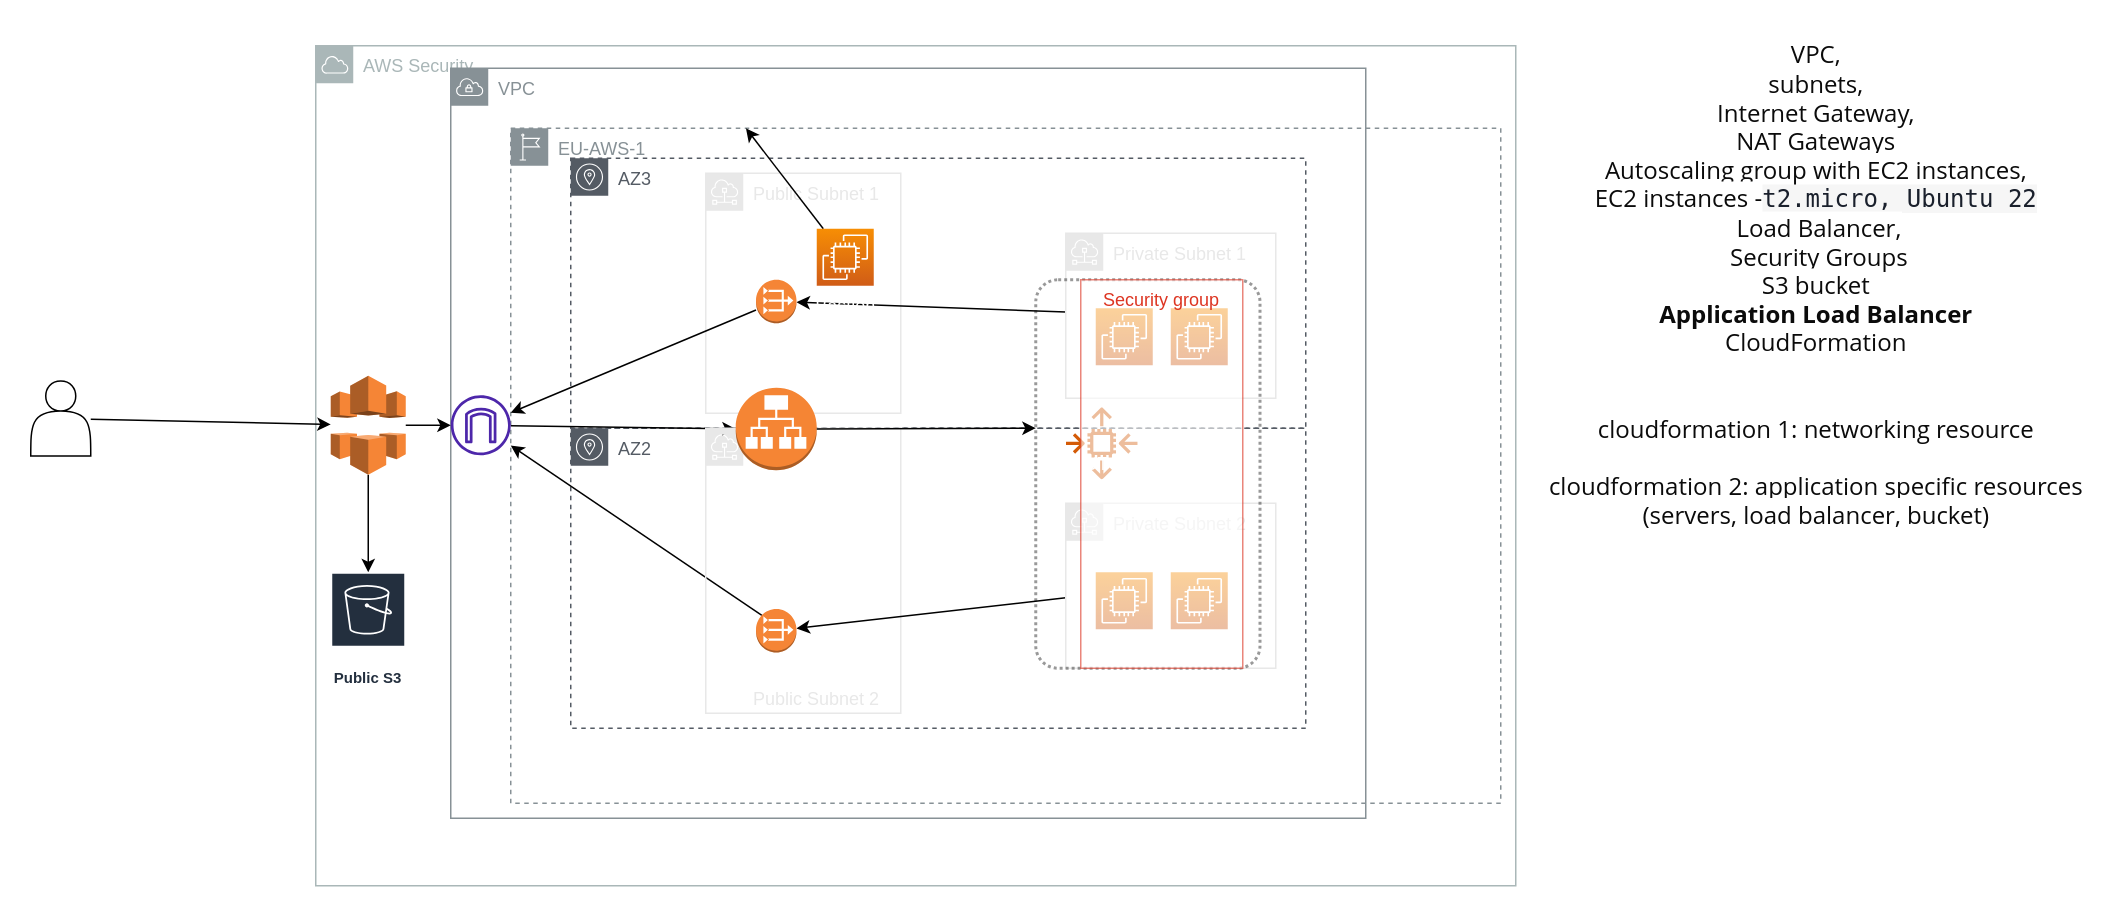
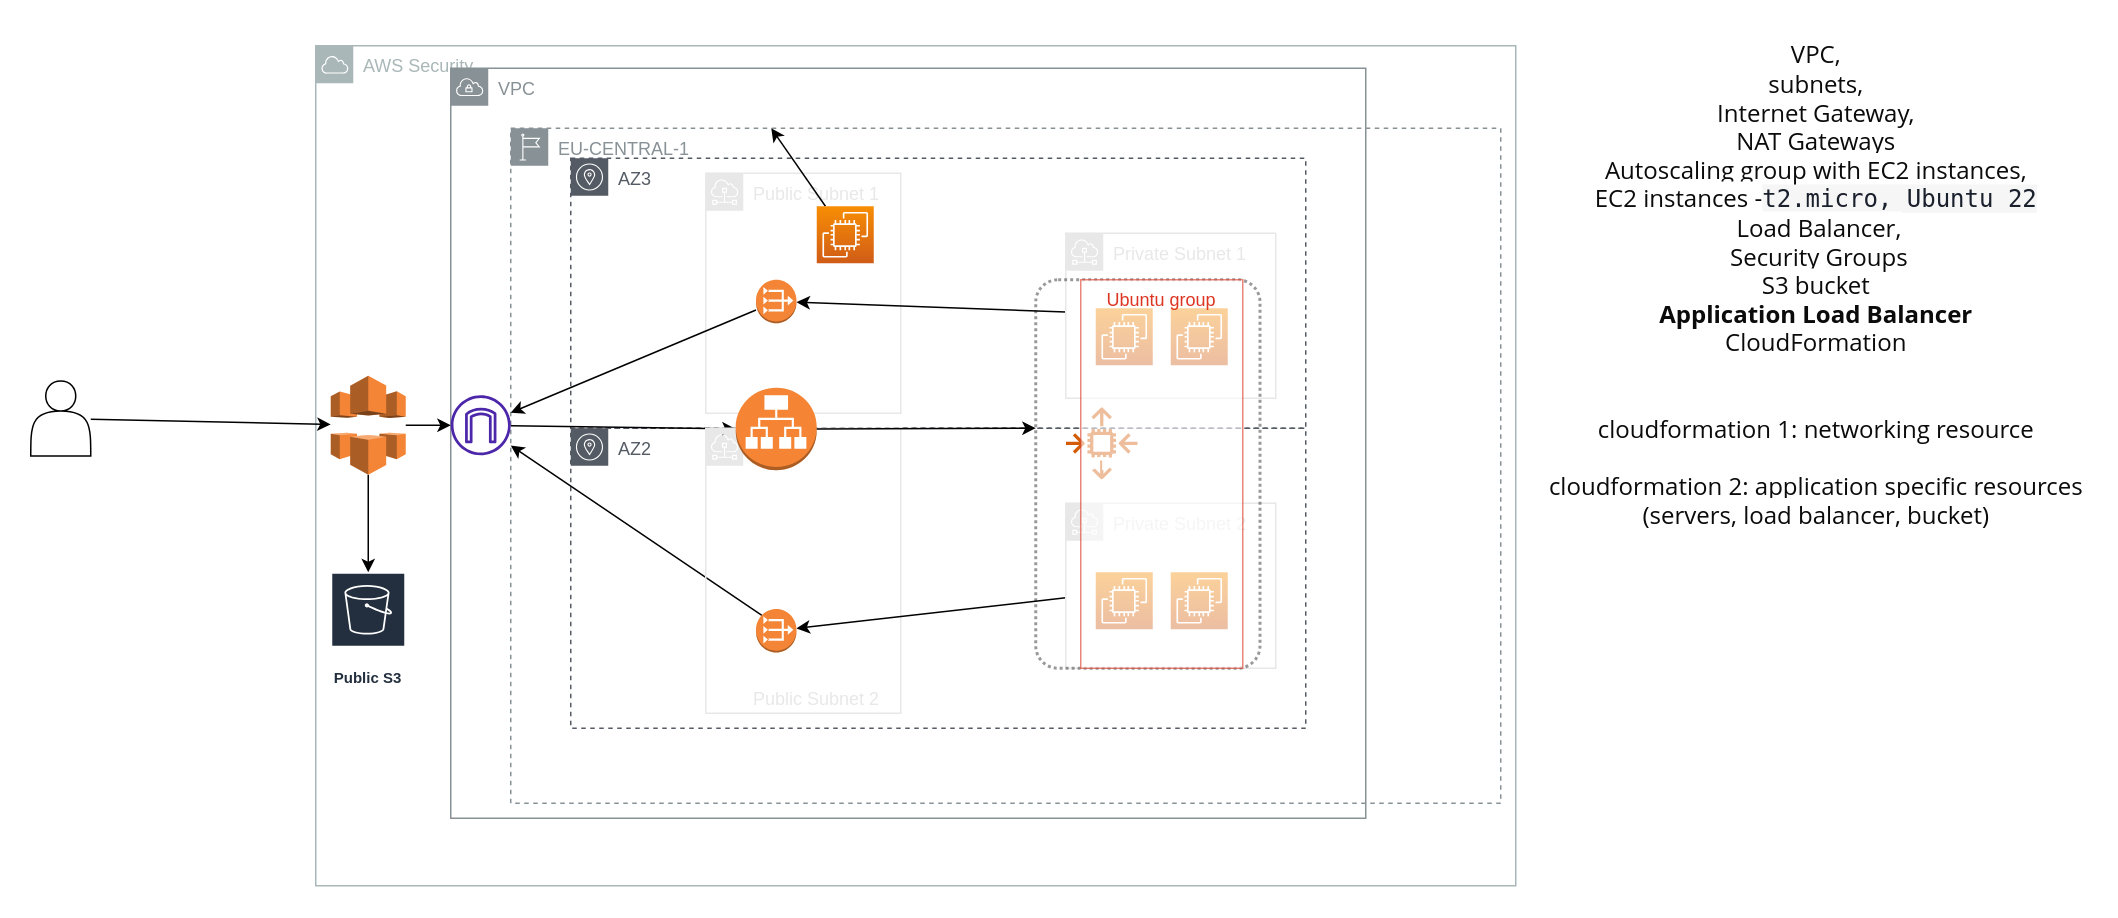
node "EU-AWS-1": label "EU-AWS-1" -> "EU-CENTRAL-1"
node "Bastion": moved (845, 257) -> (845, 235)
node "Security group": label "Security group" -> "Ubuntu group"
